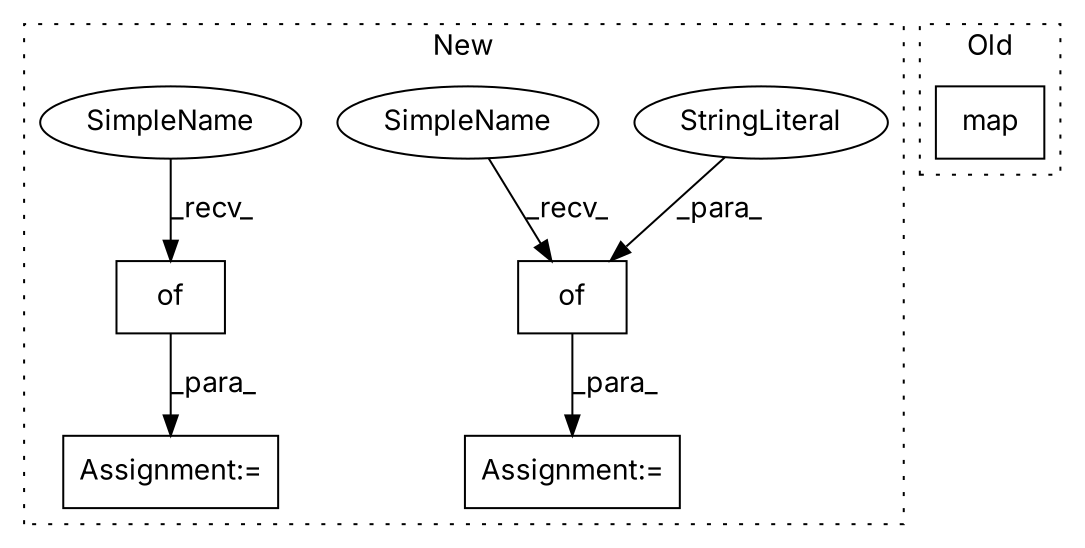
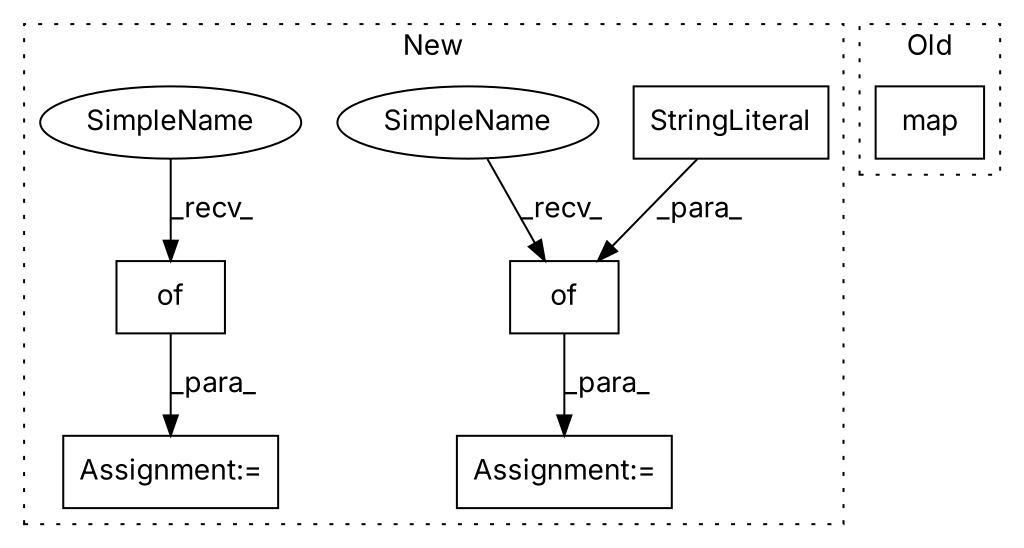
node "StringLiteral": shape ellipse -> box
